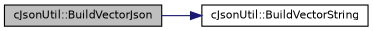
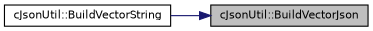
edge "cJsonUtil::BuildVectorJson" -> "cJsonUtil::BuildVectorString": reversed
